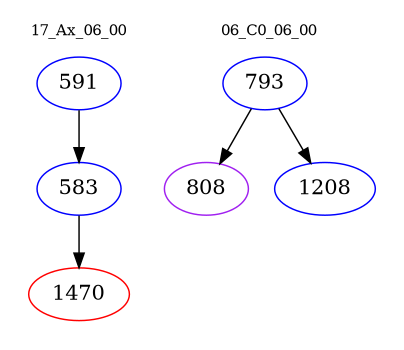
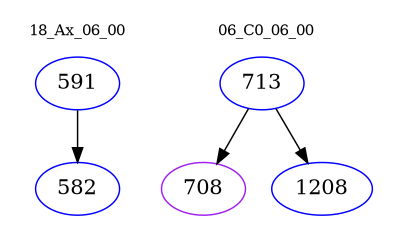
cluster "17_Ax_06_00": label "17_Ax_06_00" -> "18_Ax_06_00"
node "793": label "793" -> "713"
node "583": label "583" -> "582"
node "808": label "808" -> "708"
node "1470": removed
